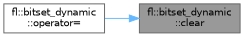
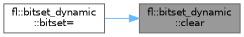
node "fl::bitset_dynamic ::operator=": label "fl::bitset_dynamic ::operator=" -> "fl::bitset_dynamic ::bitset="
